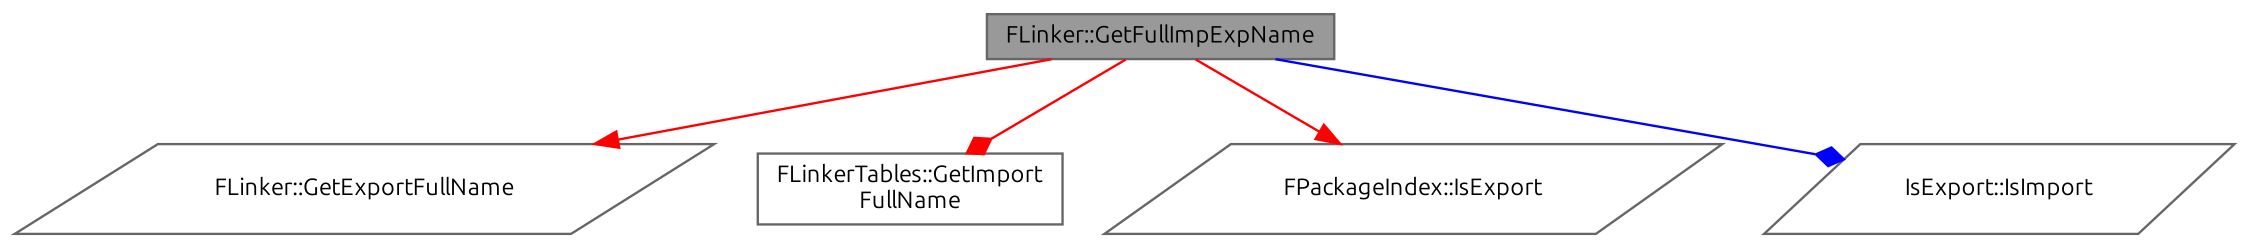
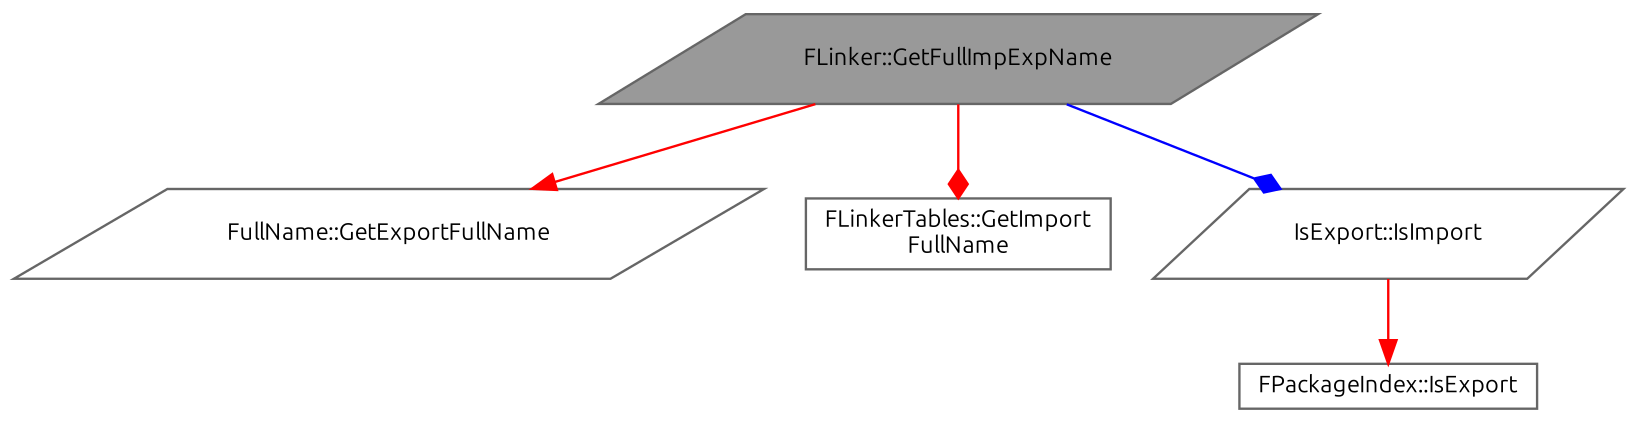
node "FLinker::GetFullImpExpName": shape box -> parallelogram
edge "FLinker::GetFullImpExpName" -> "FPackageIndex::IsExport": now "IsExport::IsImport" -> "FPackageIndex::IsExport"
node "FLinker::GetExportFullName": label "FLinker::GetExportFullName" -> "FullName::GetExportFullName"
node "FPackageIndex::IsExport": shape parallelogram -> box
